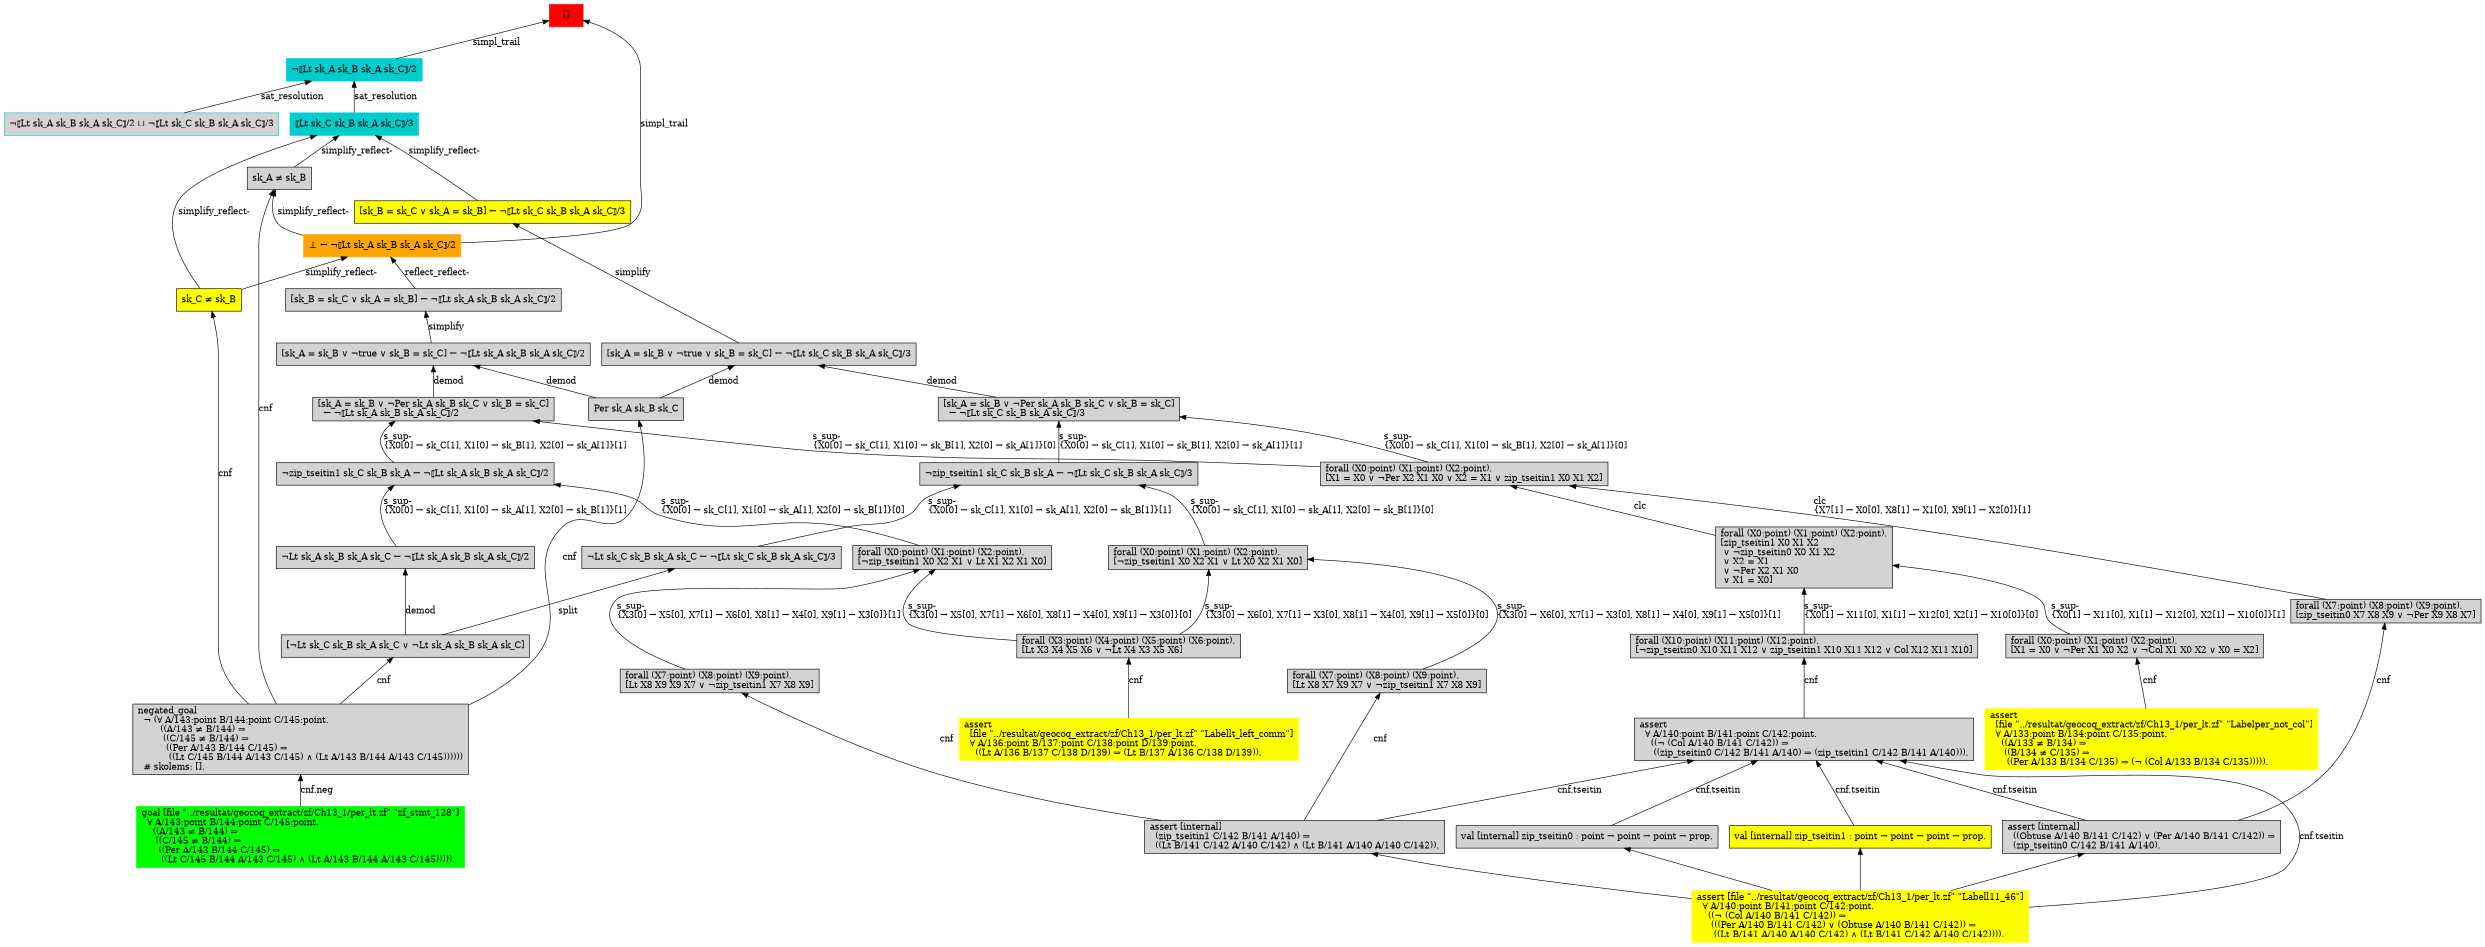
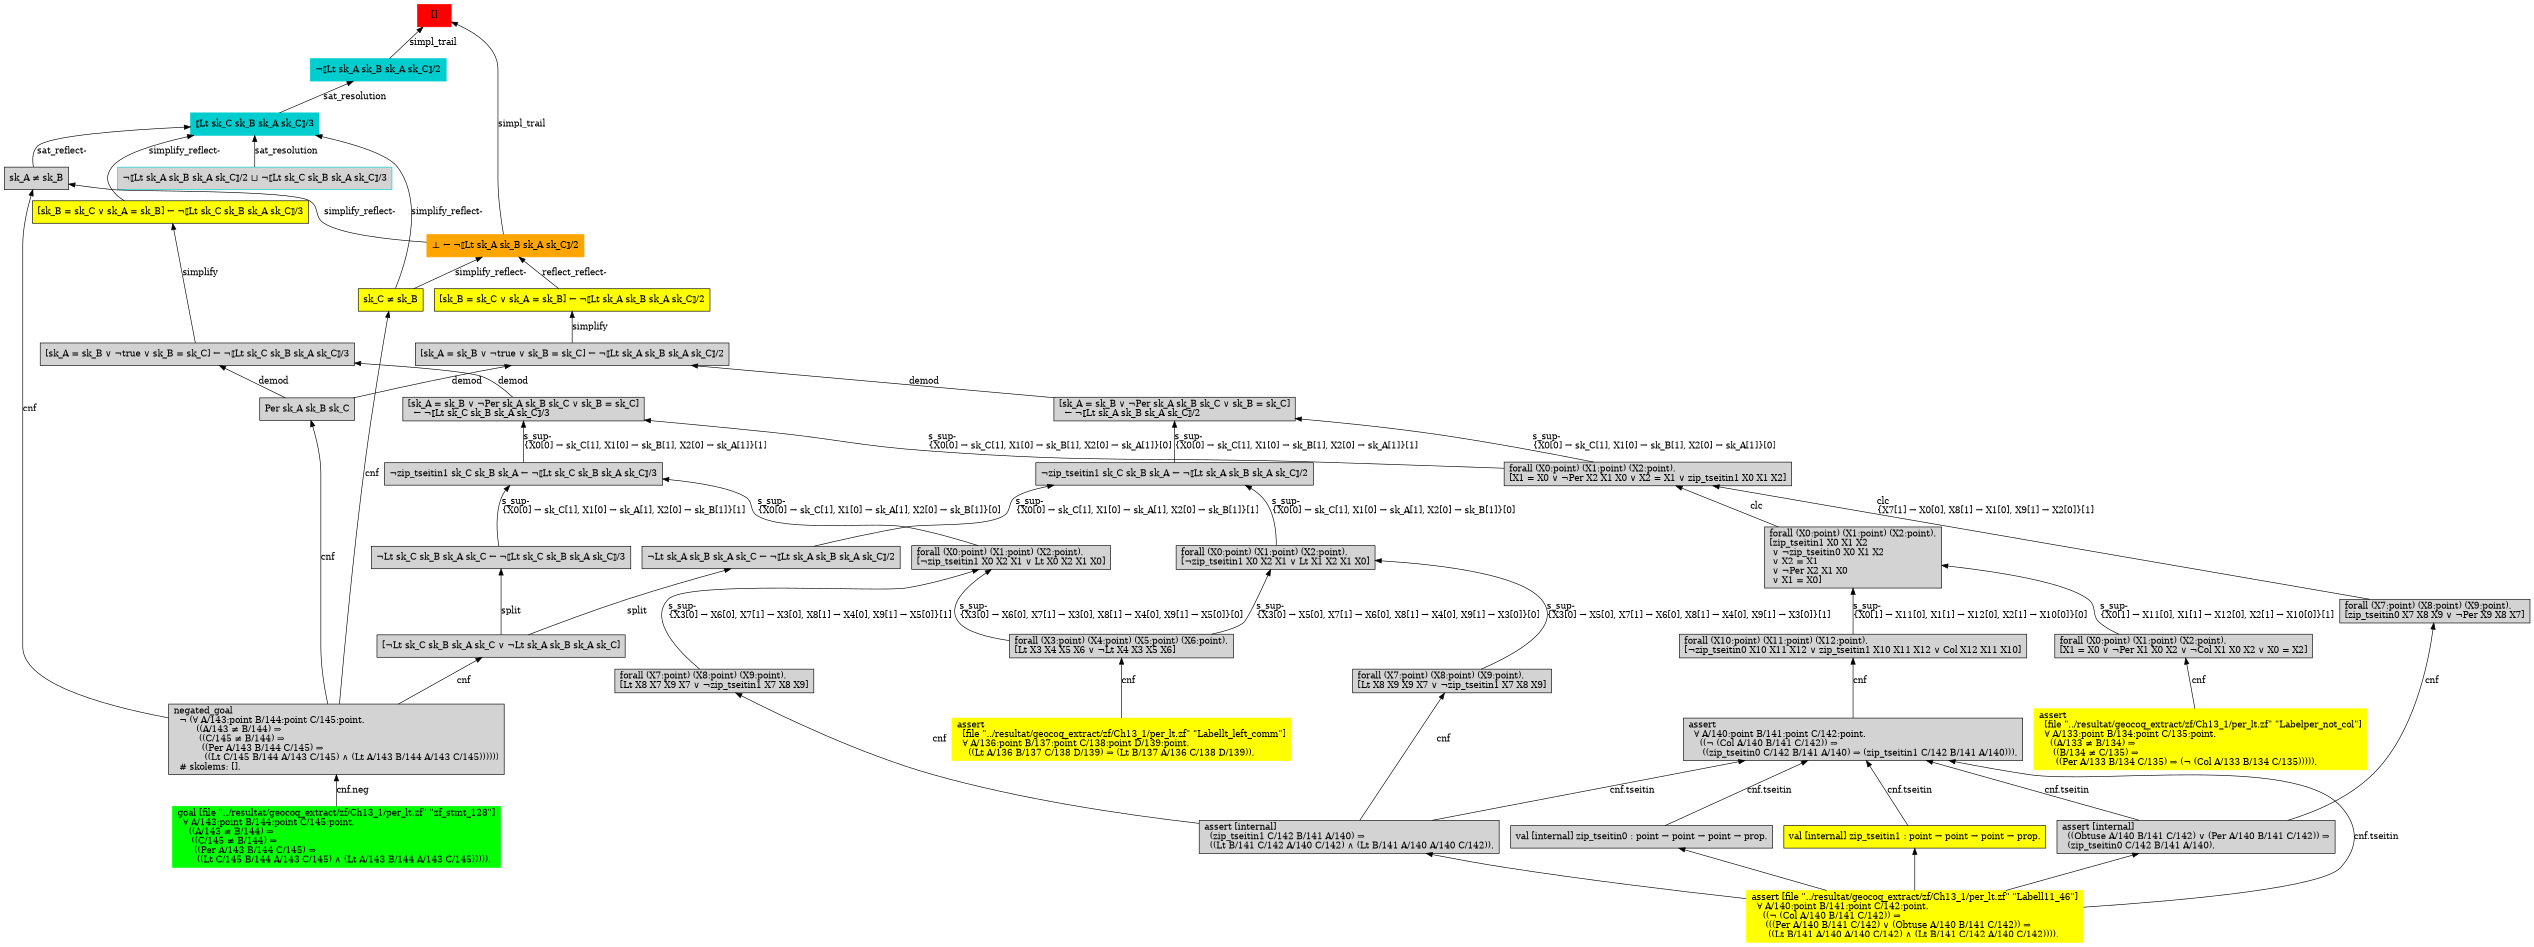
edge "¬⟦Lt sk_A sk_B sk_A sk_C⟧/2 ⊔ ¬⟦Lt sk_C sk_B sk_A sk_C⟧/3" -> "¬⟦Lt sk_A sk_B sk_A sk_C⟧/2": now "¬⟦Lt sk_A sk_B sk_A sk_C⟧/2 ⊔ ¬⟦Lt sk_C sk_B sk_A sk_C⟧/3" -> "⟦Lt sk_C sk_B sk_A sk_C⟧/3"
edge "sk_A ≠ sk_B" -> "⟦Lt sk_C sk_B sk_A sk_C⟧/3": label "simplify_reflect-" -> "sat_reflect-"
node "[sk_B = sk_C ∨ sk_A = sk_B] ← ¬⟦Lt sk_A sk_B sk_A sk_C⟧/2": fillcolor lightgrey -> yellow
edge "[¬Lt sk_C sk_B sk_A sk_C ∨ ¬Lt sk_A sk_B sk_A sk_C]" -> "¬Lt sk_A sk_B sk_A sk_C ← ¬⟦Lt sk_A sk_B sk_A sk_C⟧/2": label "demod" -> "split"
